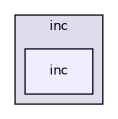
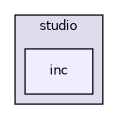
cluster "inc": label "inc" -> "studio"
